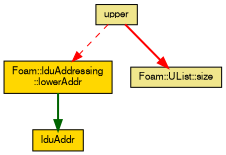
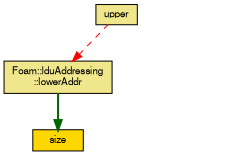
node "Foam::lduAddressing ::lowerAddr": fillcolor gold -> khaki
node "Foam::UList::size": removed
node "lduAddr": label "lduAddr" -> "size"
